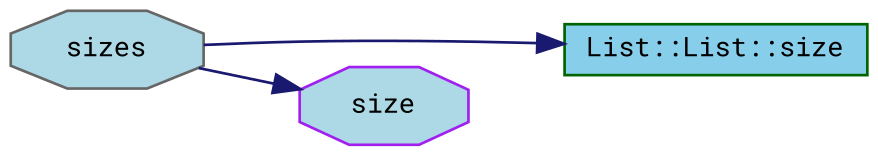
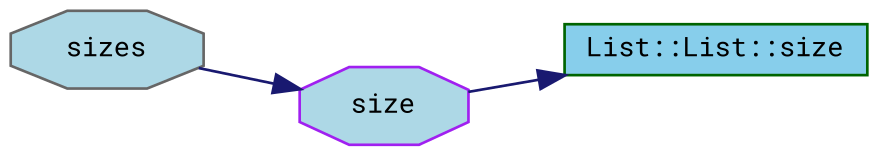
edge "sizes" -> "List::List::size": now "size" -> "List::List::size"
